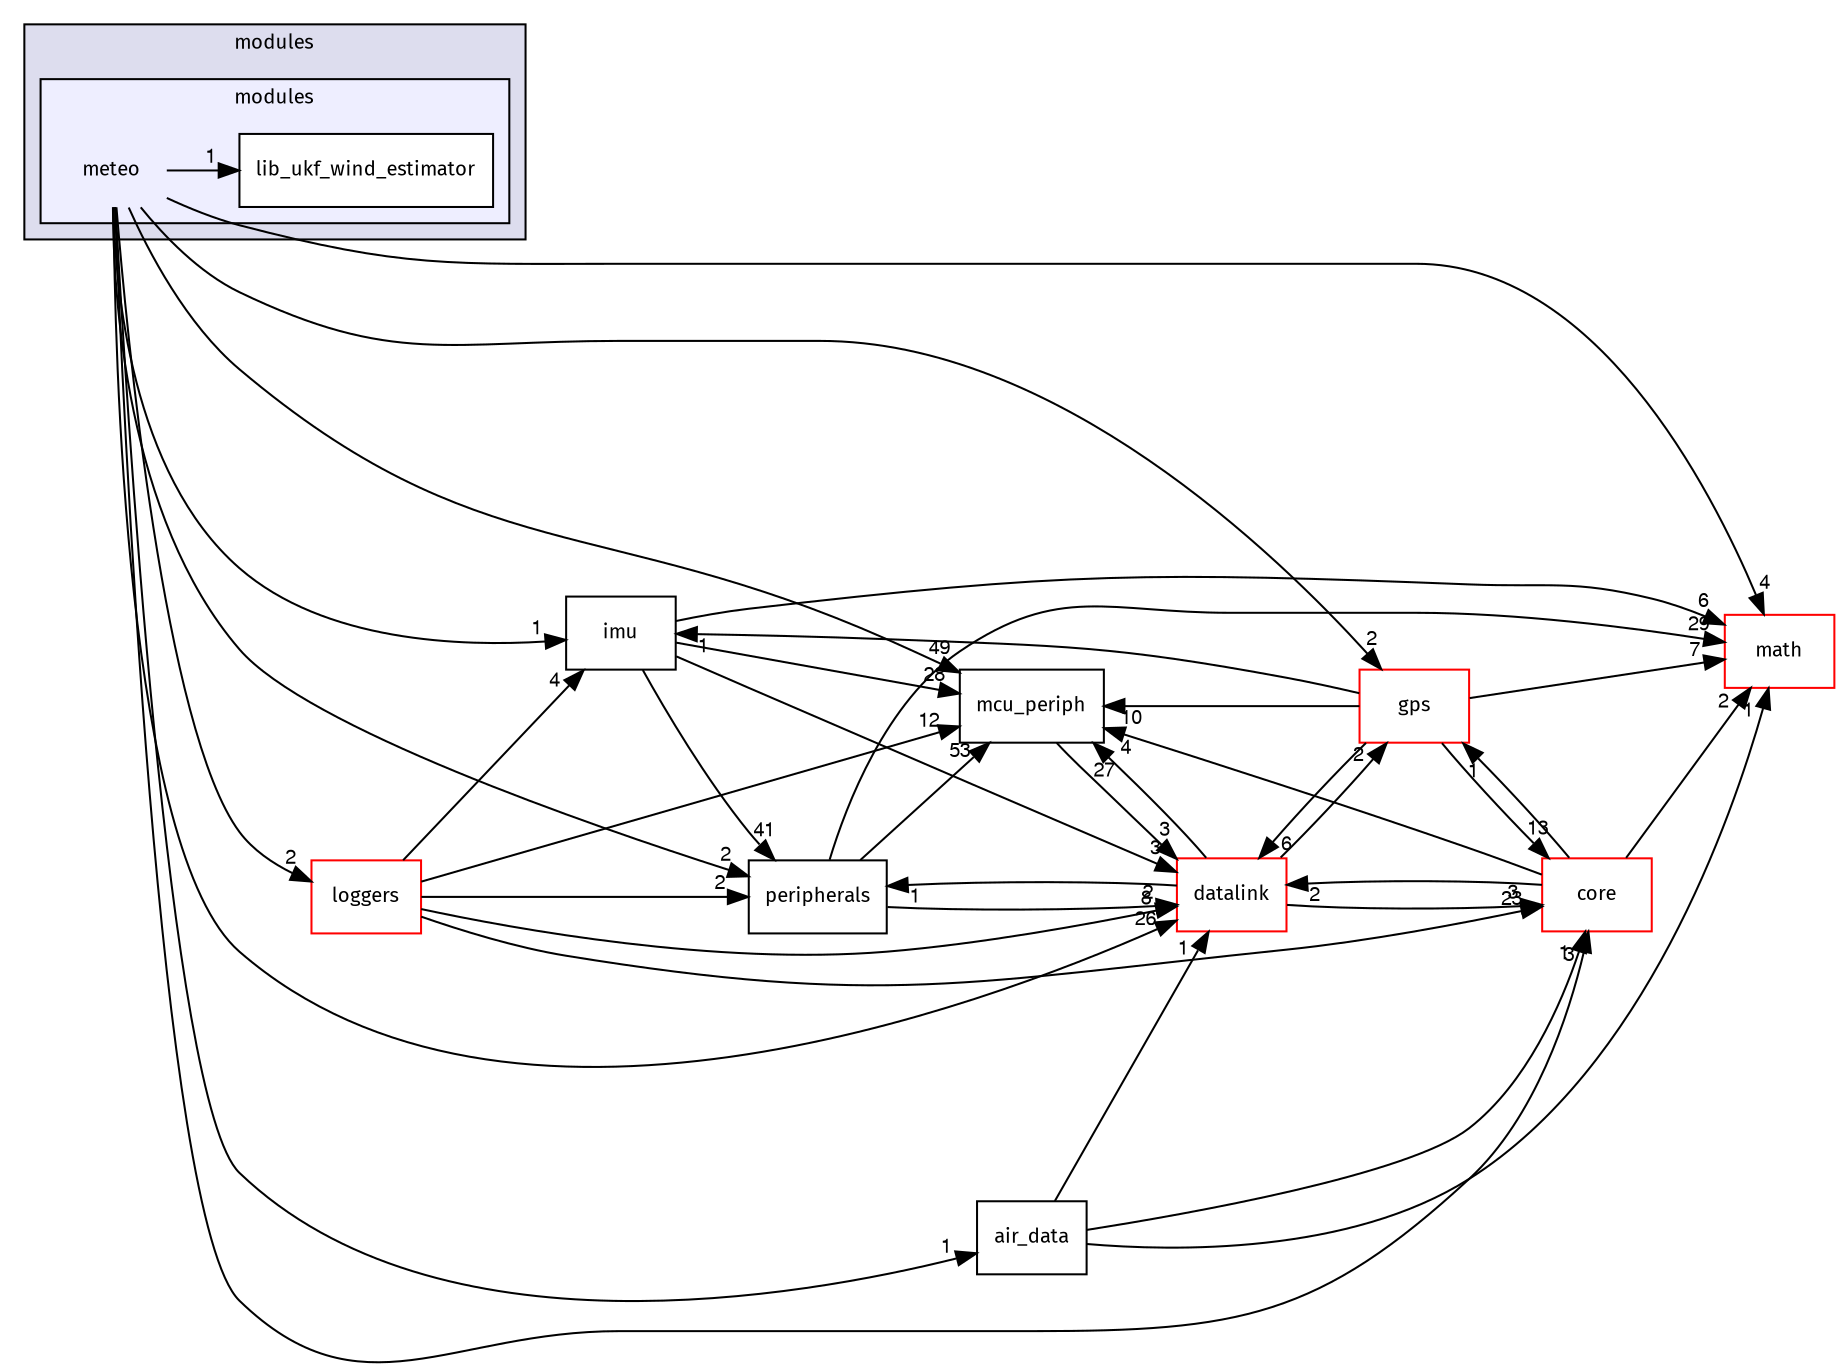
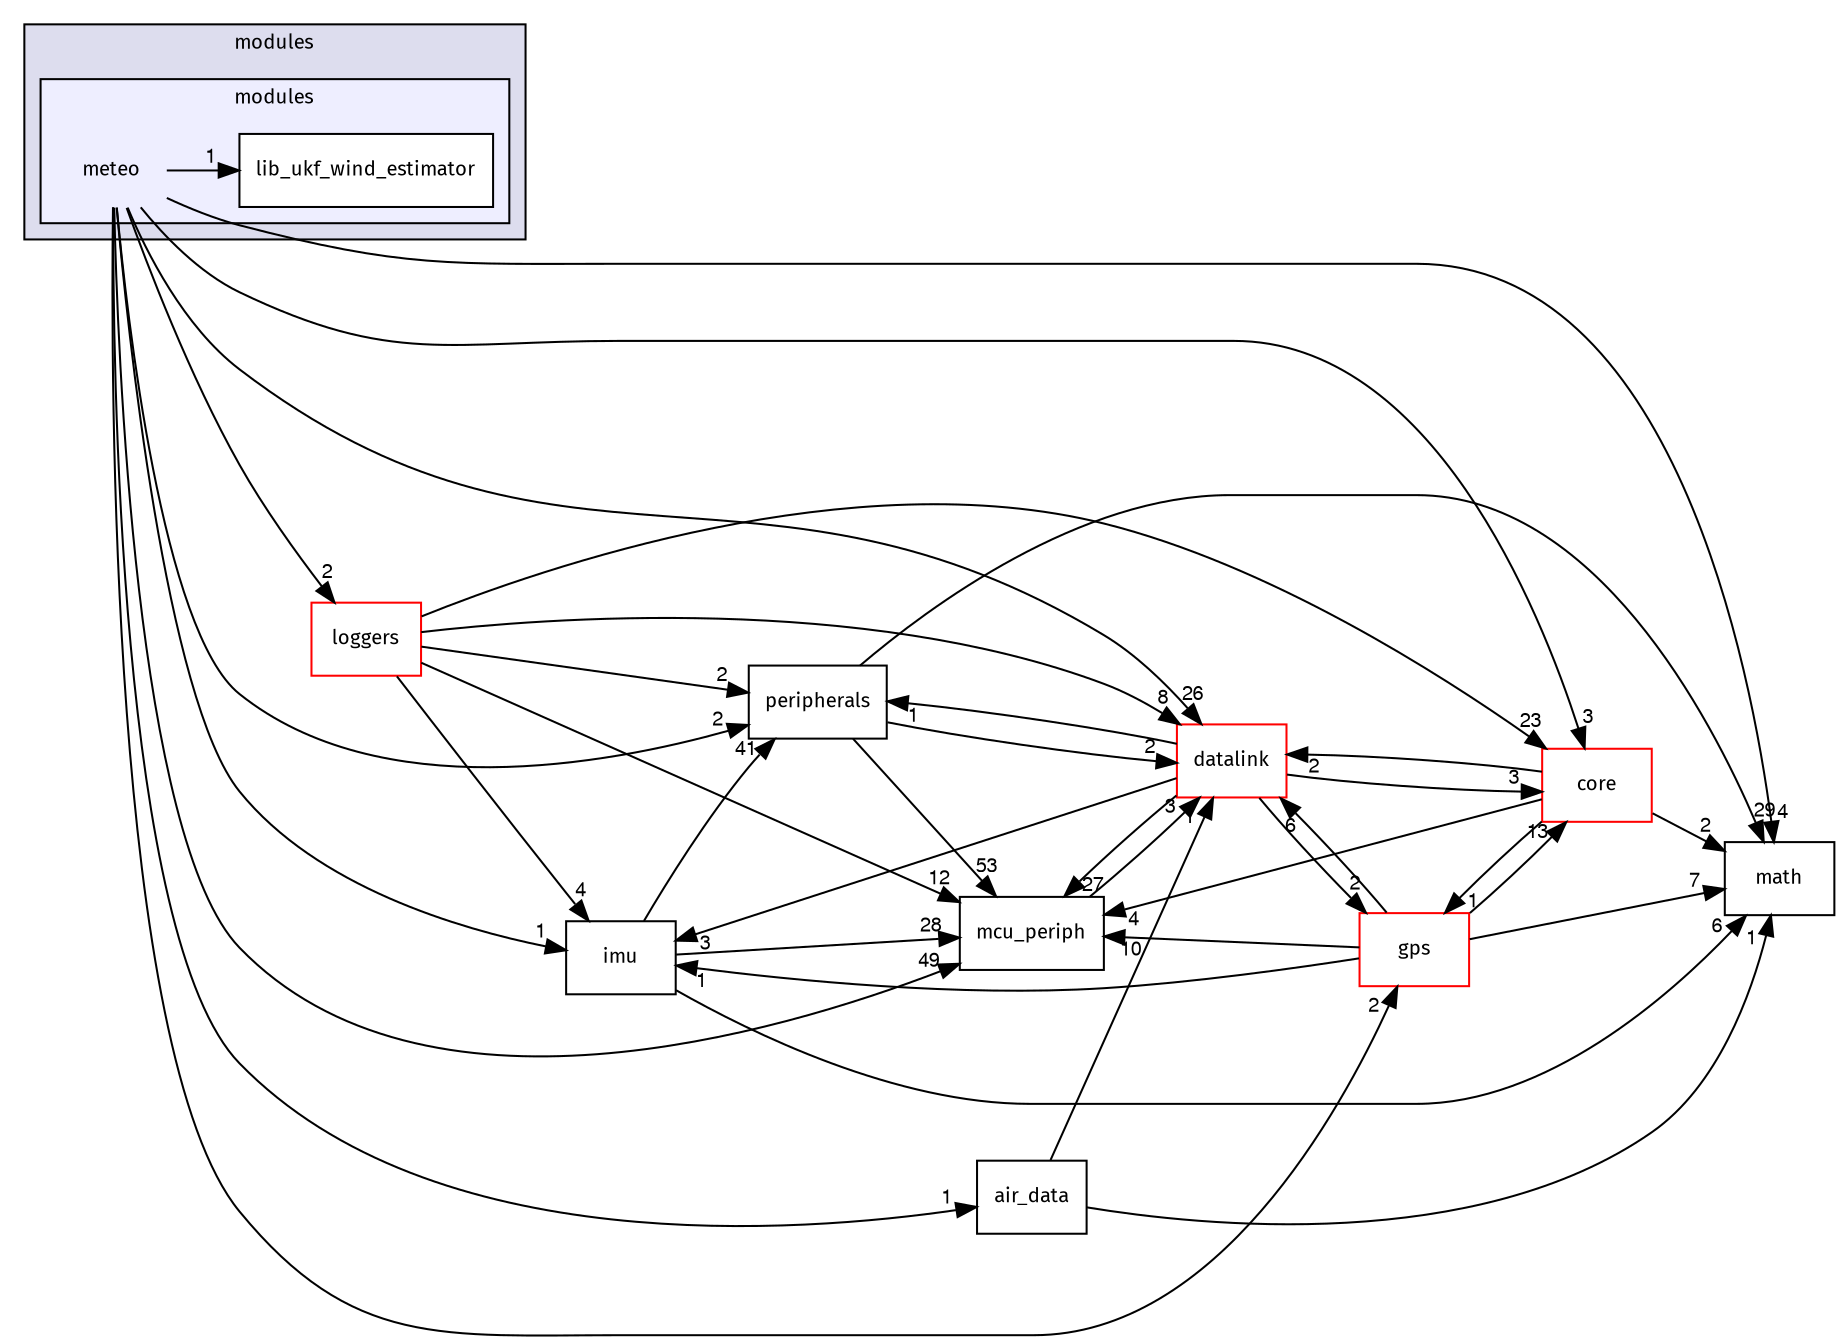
node "math": color red -> black
edge "imu" -> "datalink": reversed
edge "air_data" -> "core": removed
